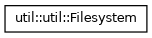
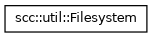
node "util::util::Filesystem": label "util::util::Filesystem" -> "scc::util::Filesystem"
